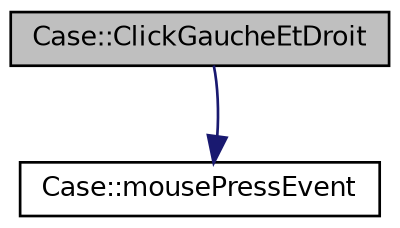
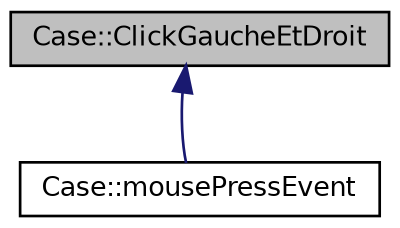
edge "Case::ClickGaucheEtDroit" -> "Case::mousePressEvent": reversed
